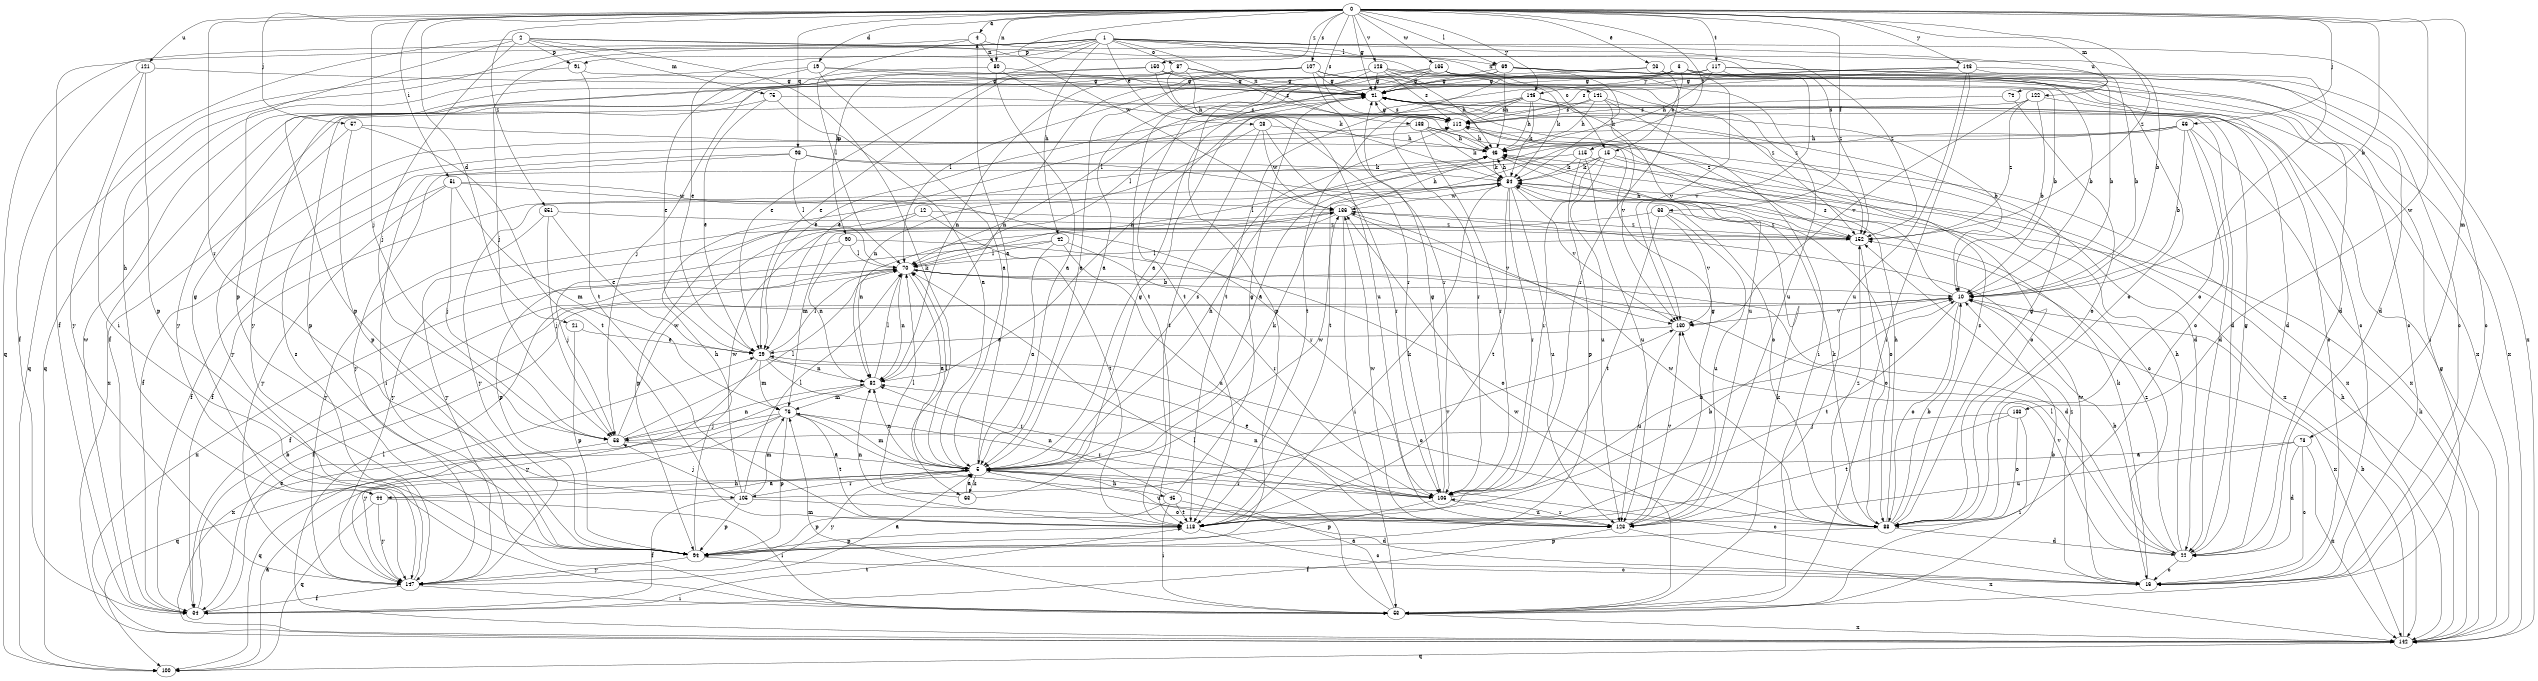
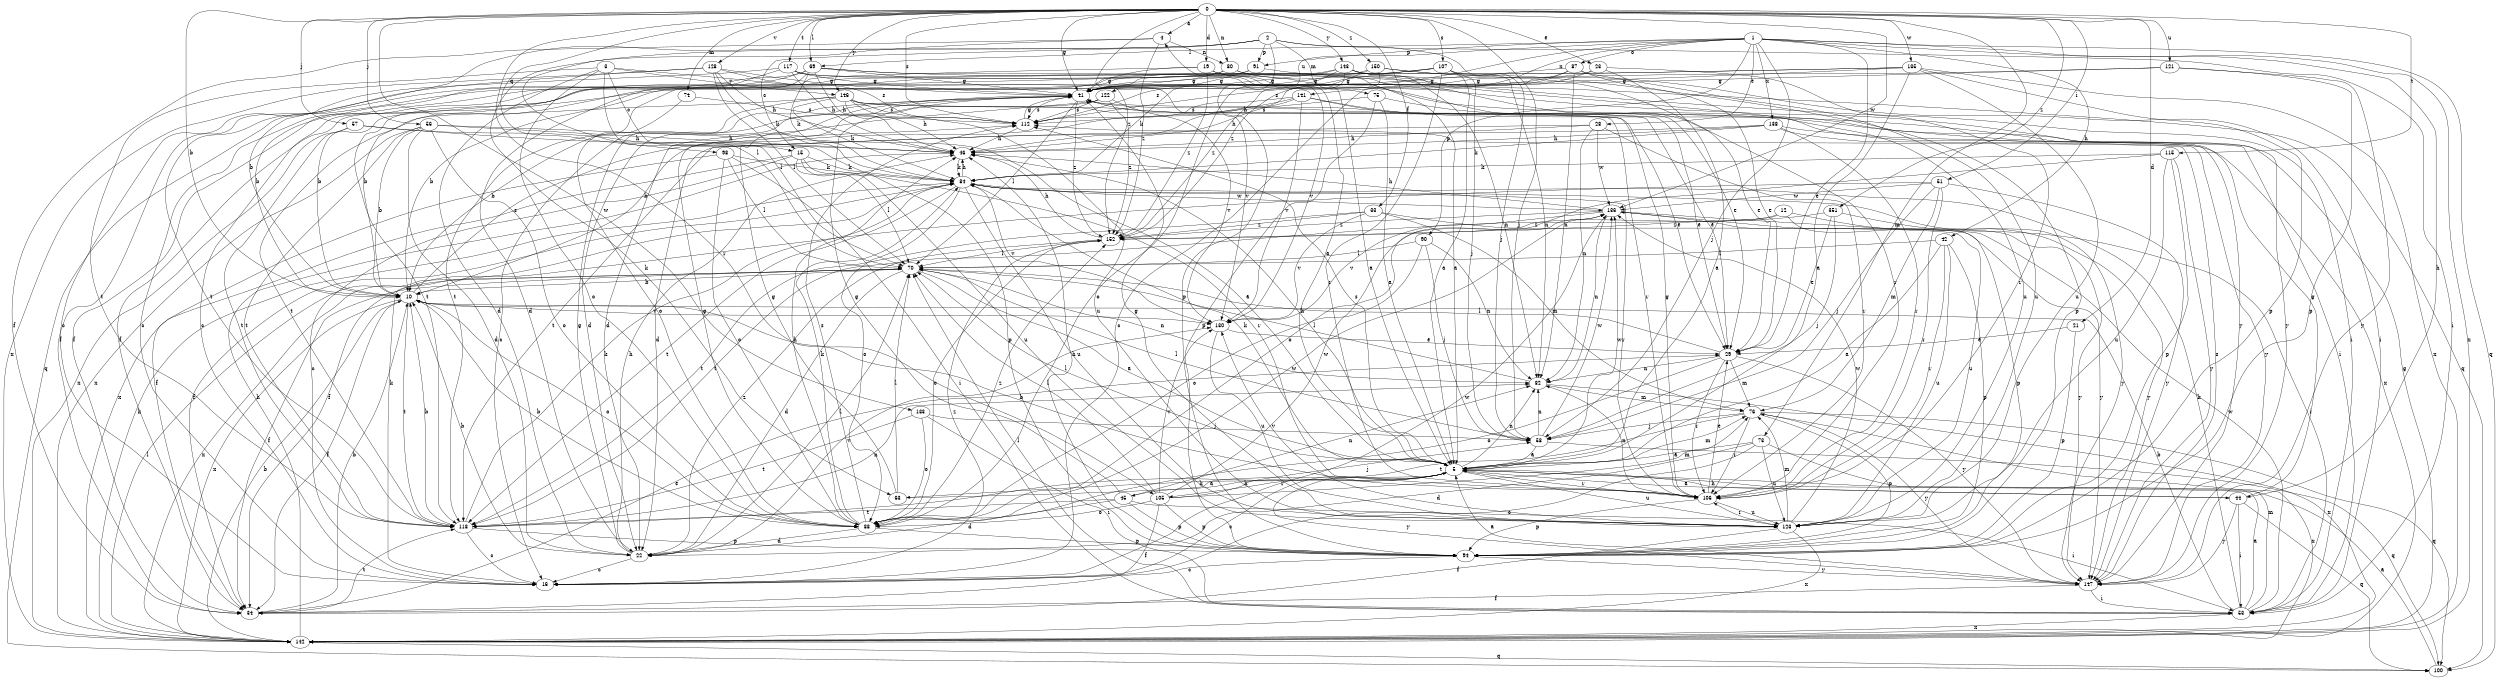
edge "80" -> "34": label "w" -> "f"
edge "76" -> "123": reversed
edge "45" -> "16": now "45" -> "22"
